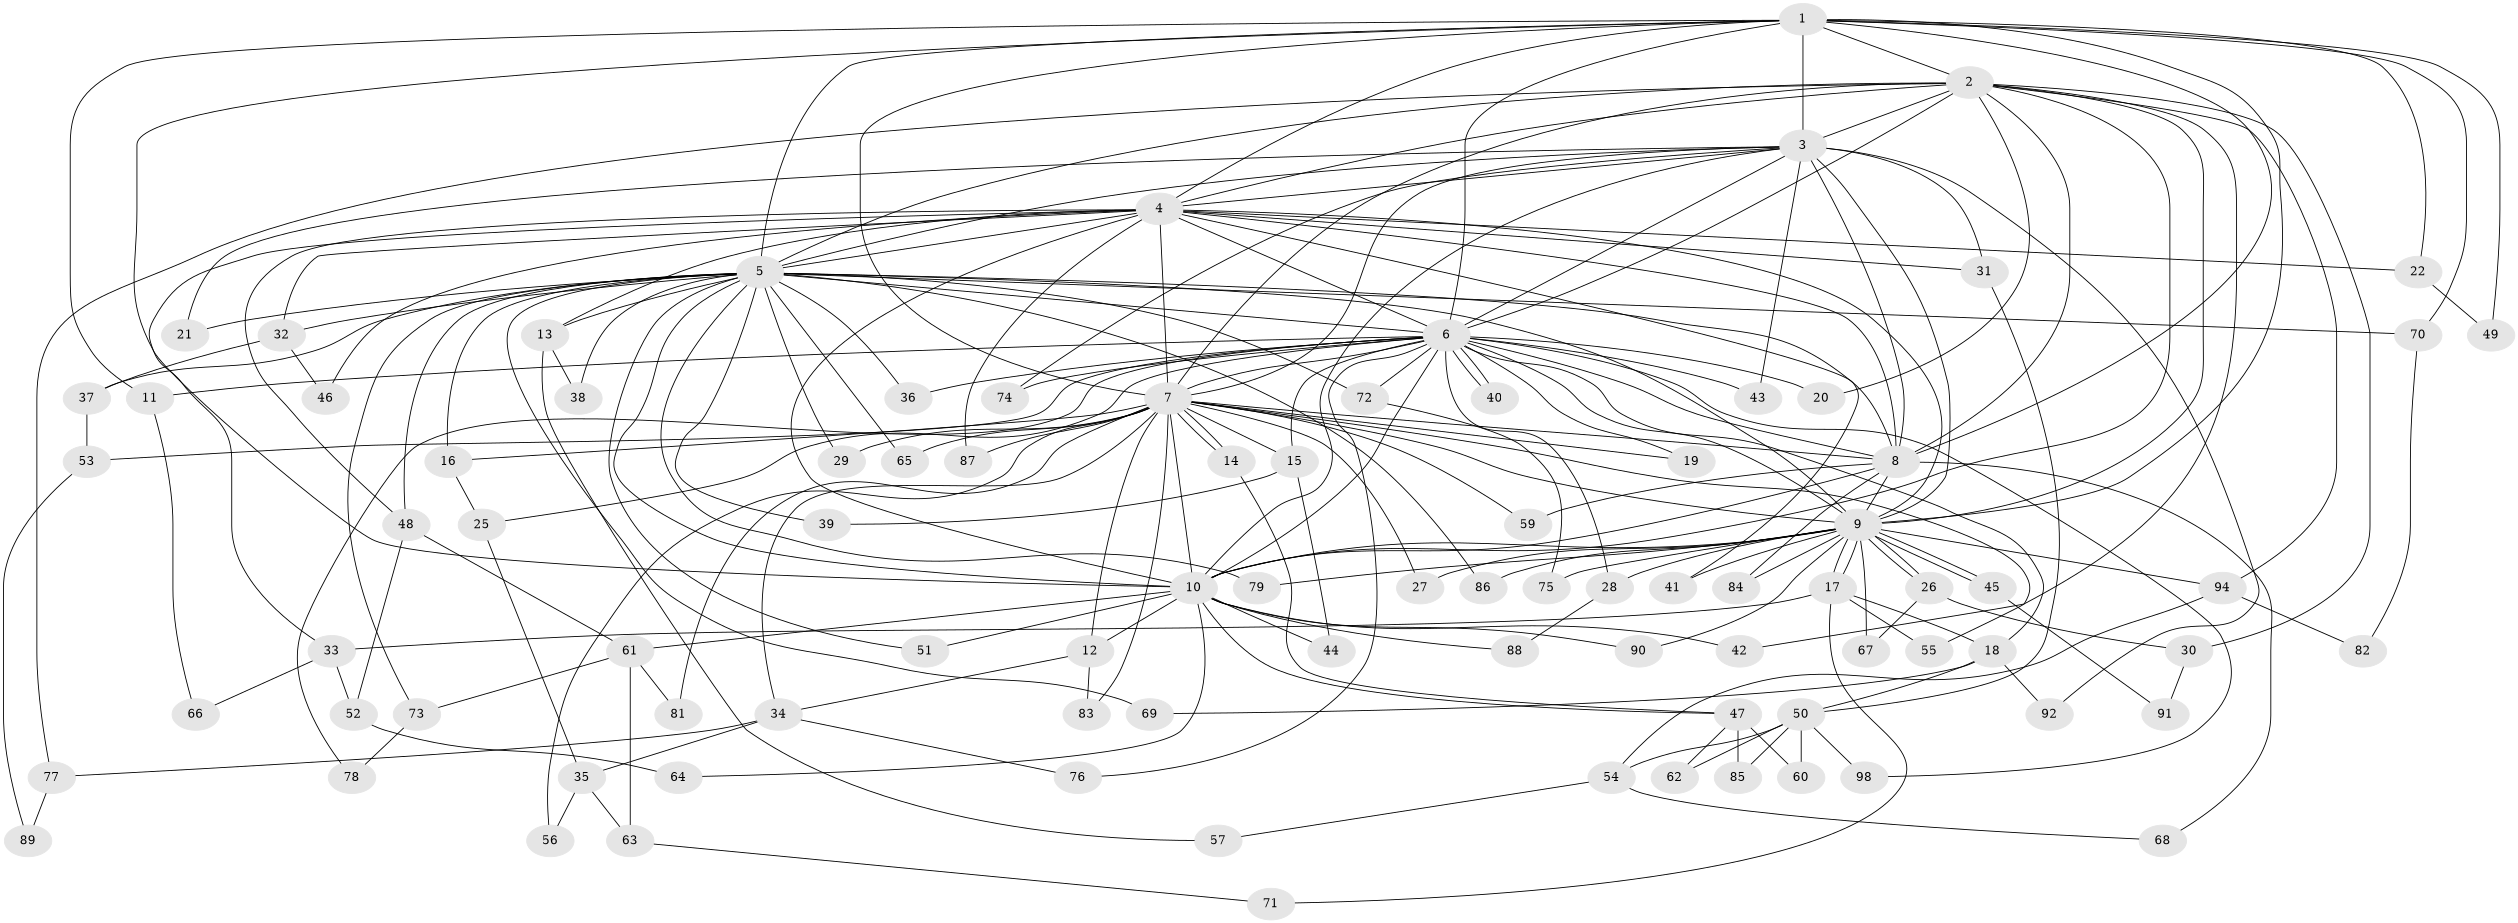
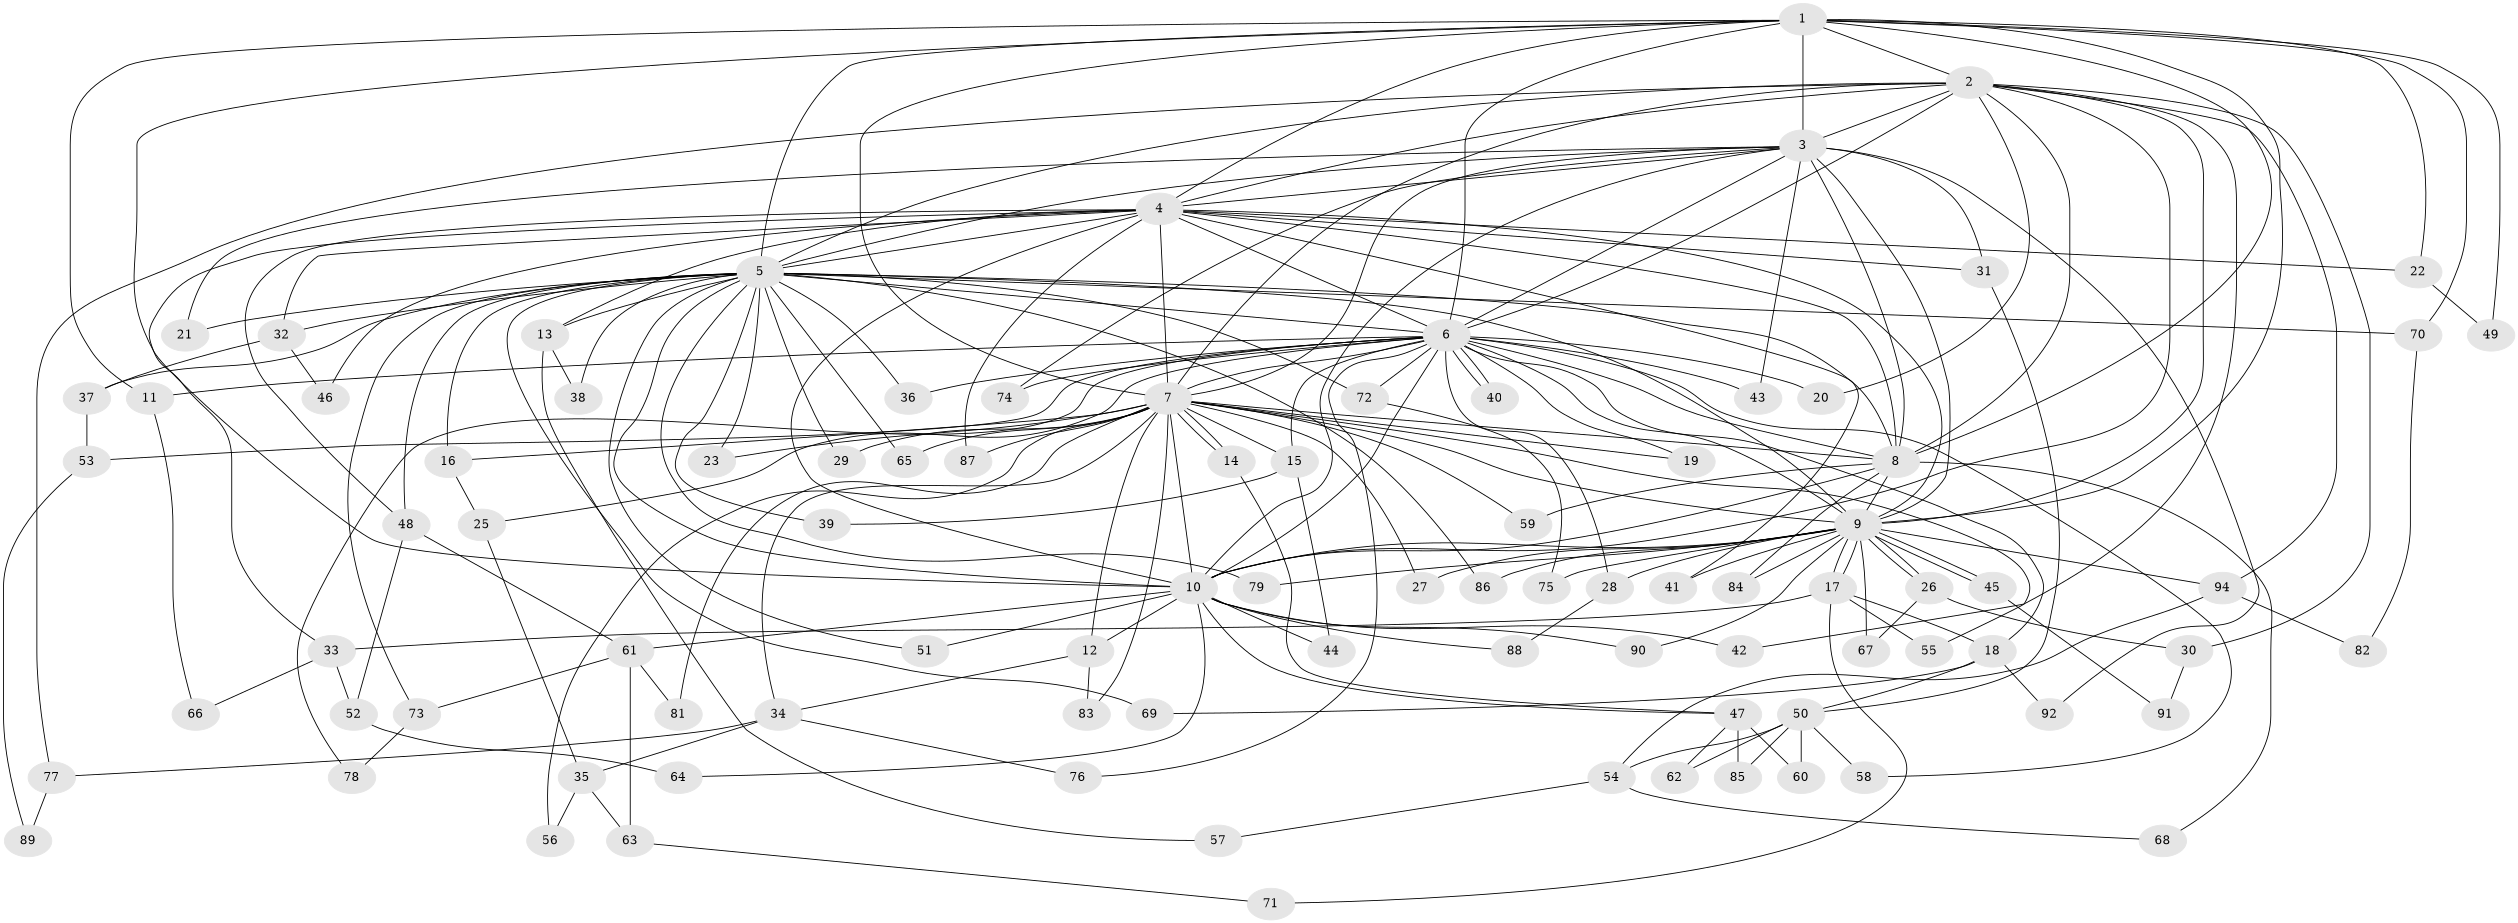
node "23": added
node "98": label "98" -> "58"
